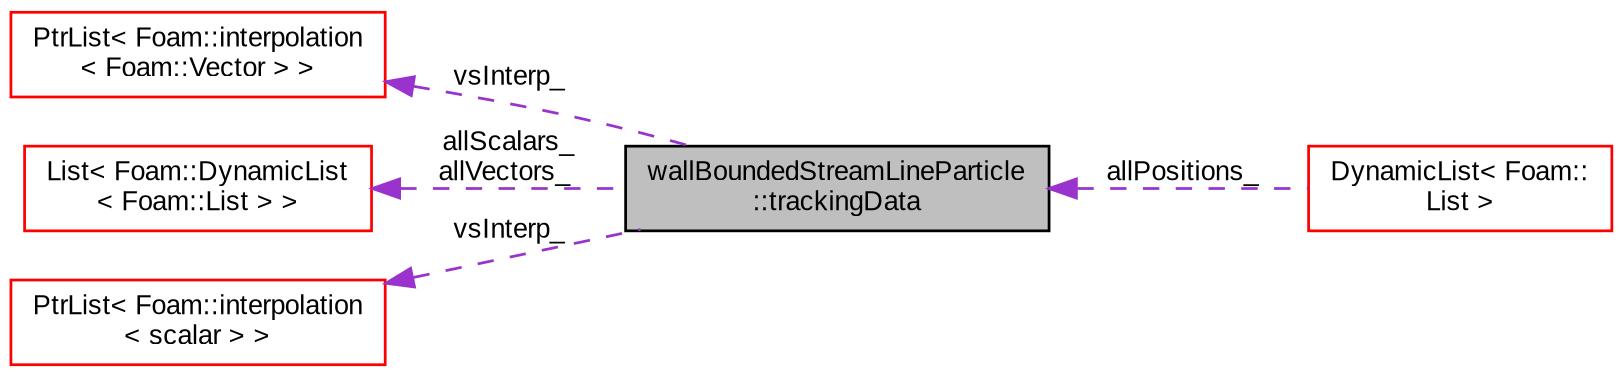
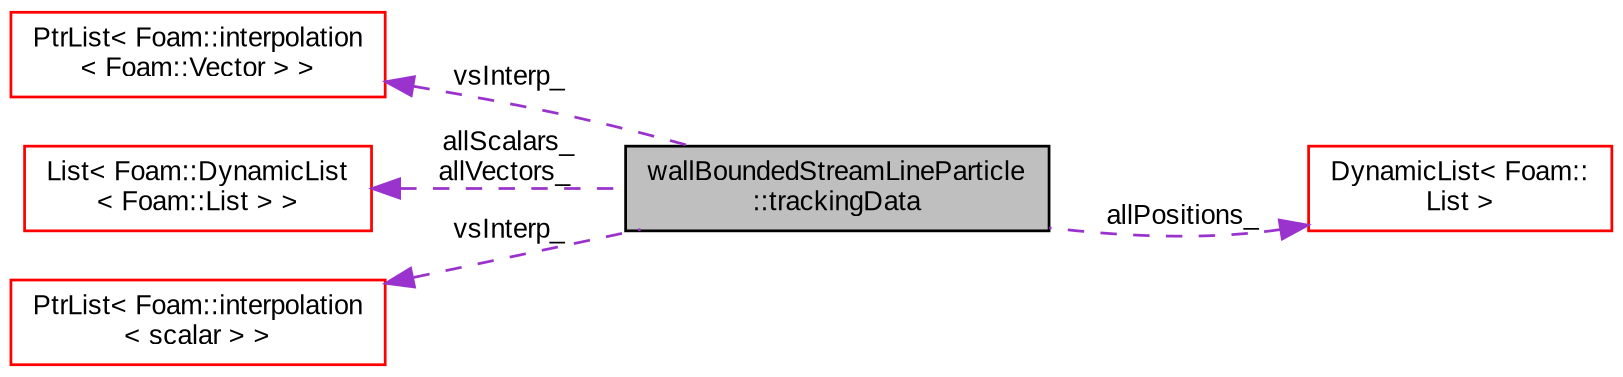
edge "DynamicList< Foam:: List >" -> "wallBoundedStreamLineParticle ::trackingData": reversed
